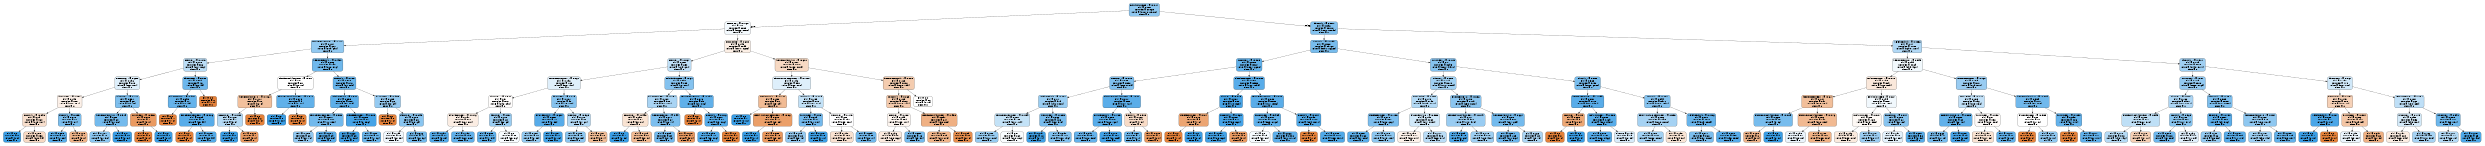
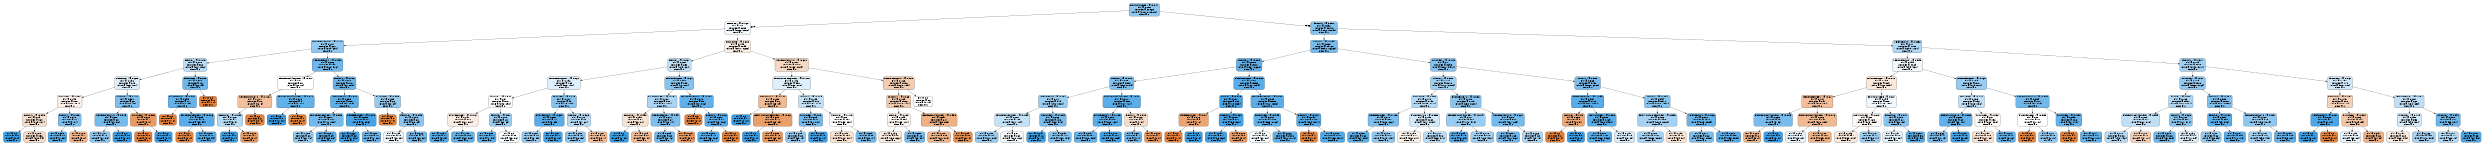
node "gini = 0.32 samples = 4 value = [1, 4] samples = 1": label "gini = 0.32 samples = 4 value = [1, 4] samples = 1" -> "gini = 0.32 samples = 4 value = [1, 4] class = 1"
node "glucose = 0.494 samples = 19 value = [12, 15] class = 1": label "glucose = 0.494 samples = 19 value = [12, 15] class = 1" -> "gini = 0.494 samples = 19 value = [12, 15] class = 1"
